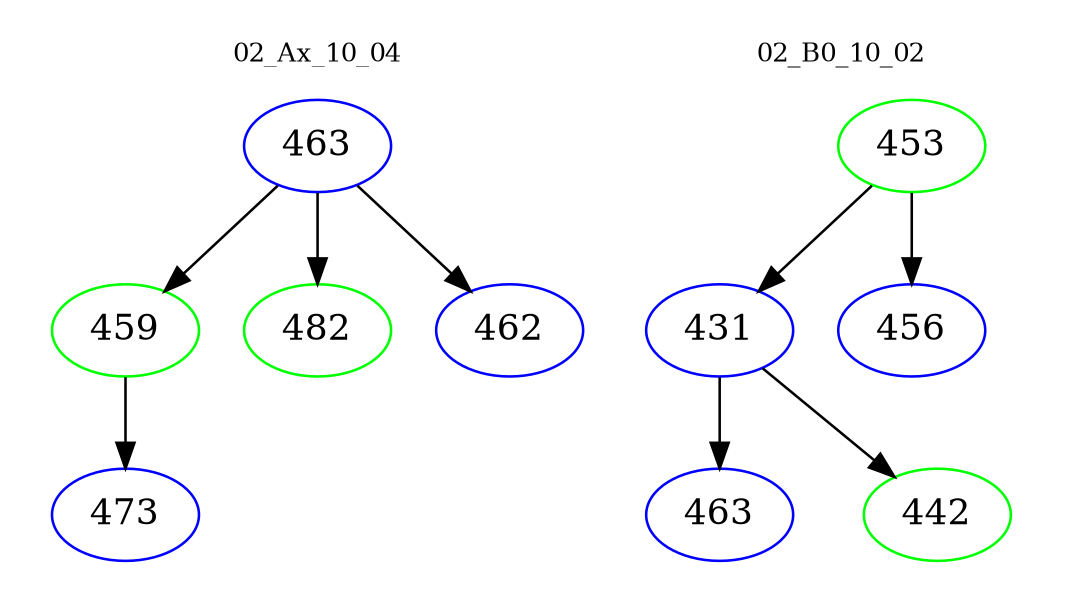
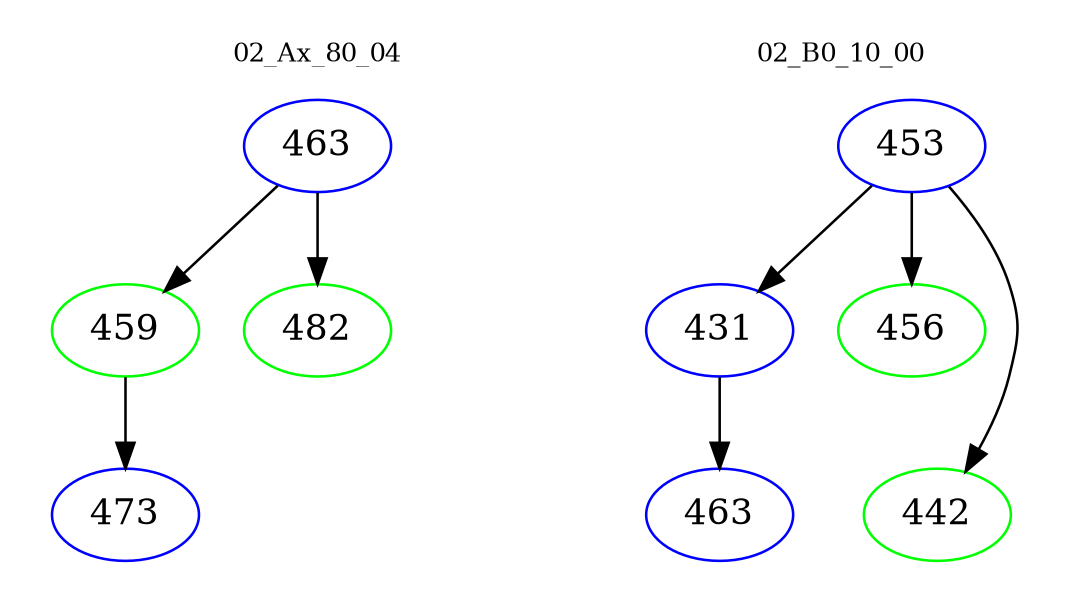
cluster "02_Ax_10_04": label "02_Ax_10_04" -> "02_Ax_80_04"
cluster "02_B0_10_02": label "02_B0_10_02" -> "02_B0_10_00"
node "453": color green -> blue
node "462": removed
node "456": color blue -> green
edge "431" -> "442": now "453" -> "442"
